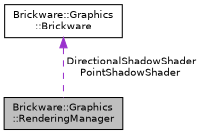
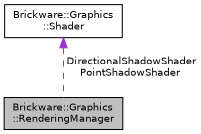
node "Brickware::Graphics ::Brickware": label "Brickware::Graphics ::Brickware" -> "Brickware::Graphics ::Shader"
